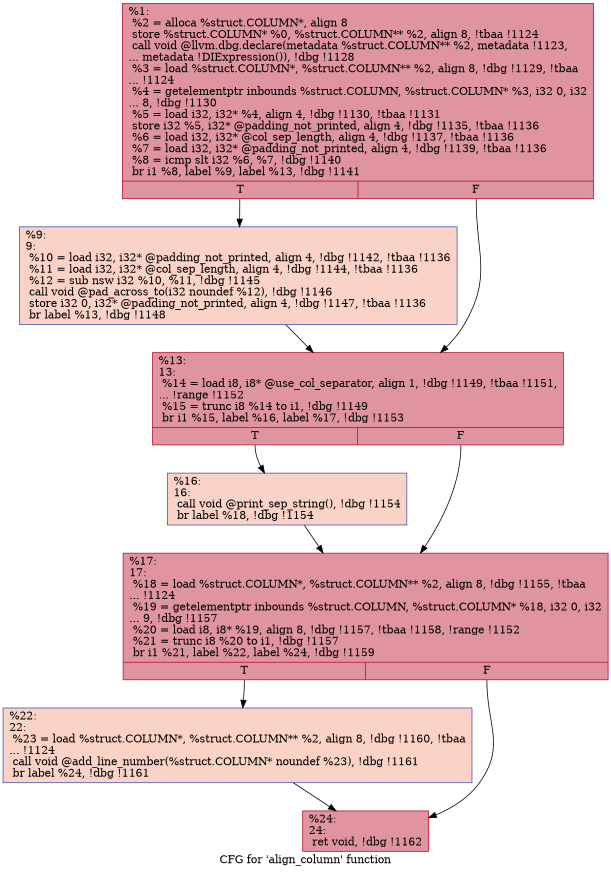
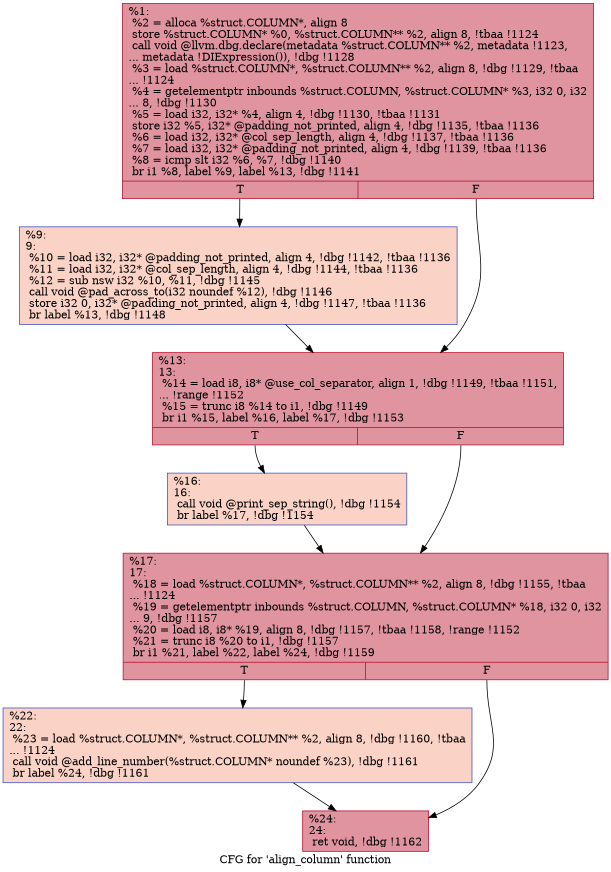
node "%16:": text "br label %18, !dbg !1154" -> "br label %17, !dbg !1154"
